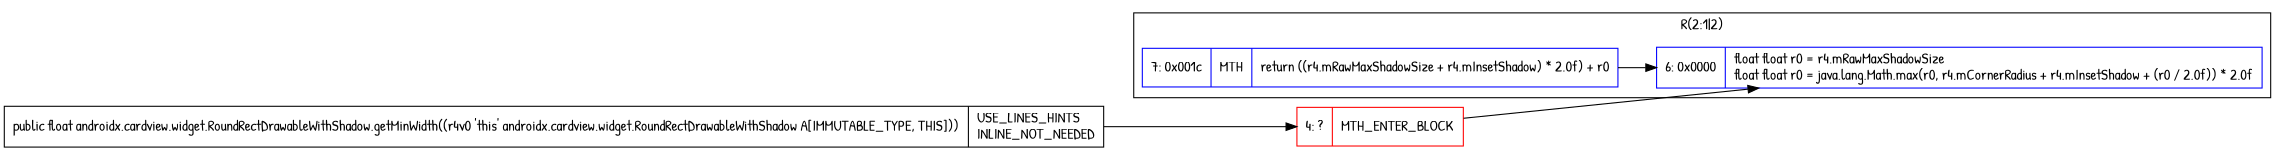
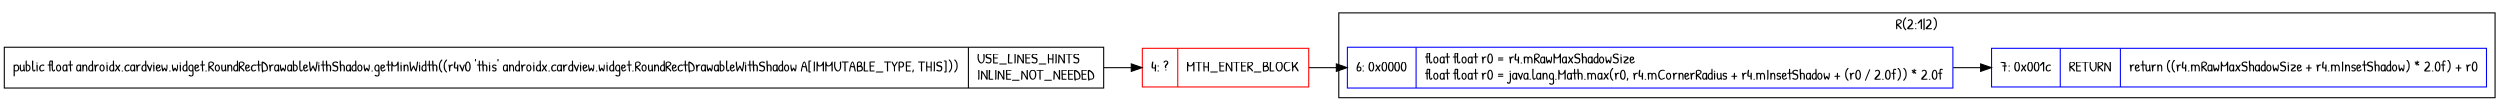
node "7: 0x001c": text "MTH" -> "RETURN"
edge "7: 0x001c" -> "6: 0x0000": reversed
